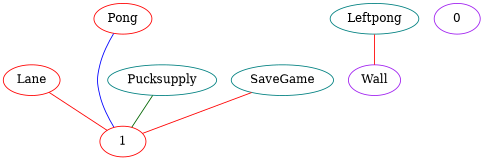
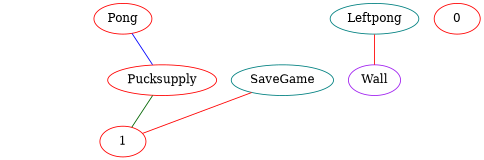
node "0": color purple -> red
node "Lane": removed
edge "Pong" -- "1": now "Pong" -- "Pucksupply"
node "Pucksupply": color teal -> red
